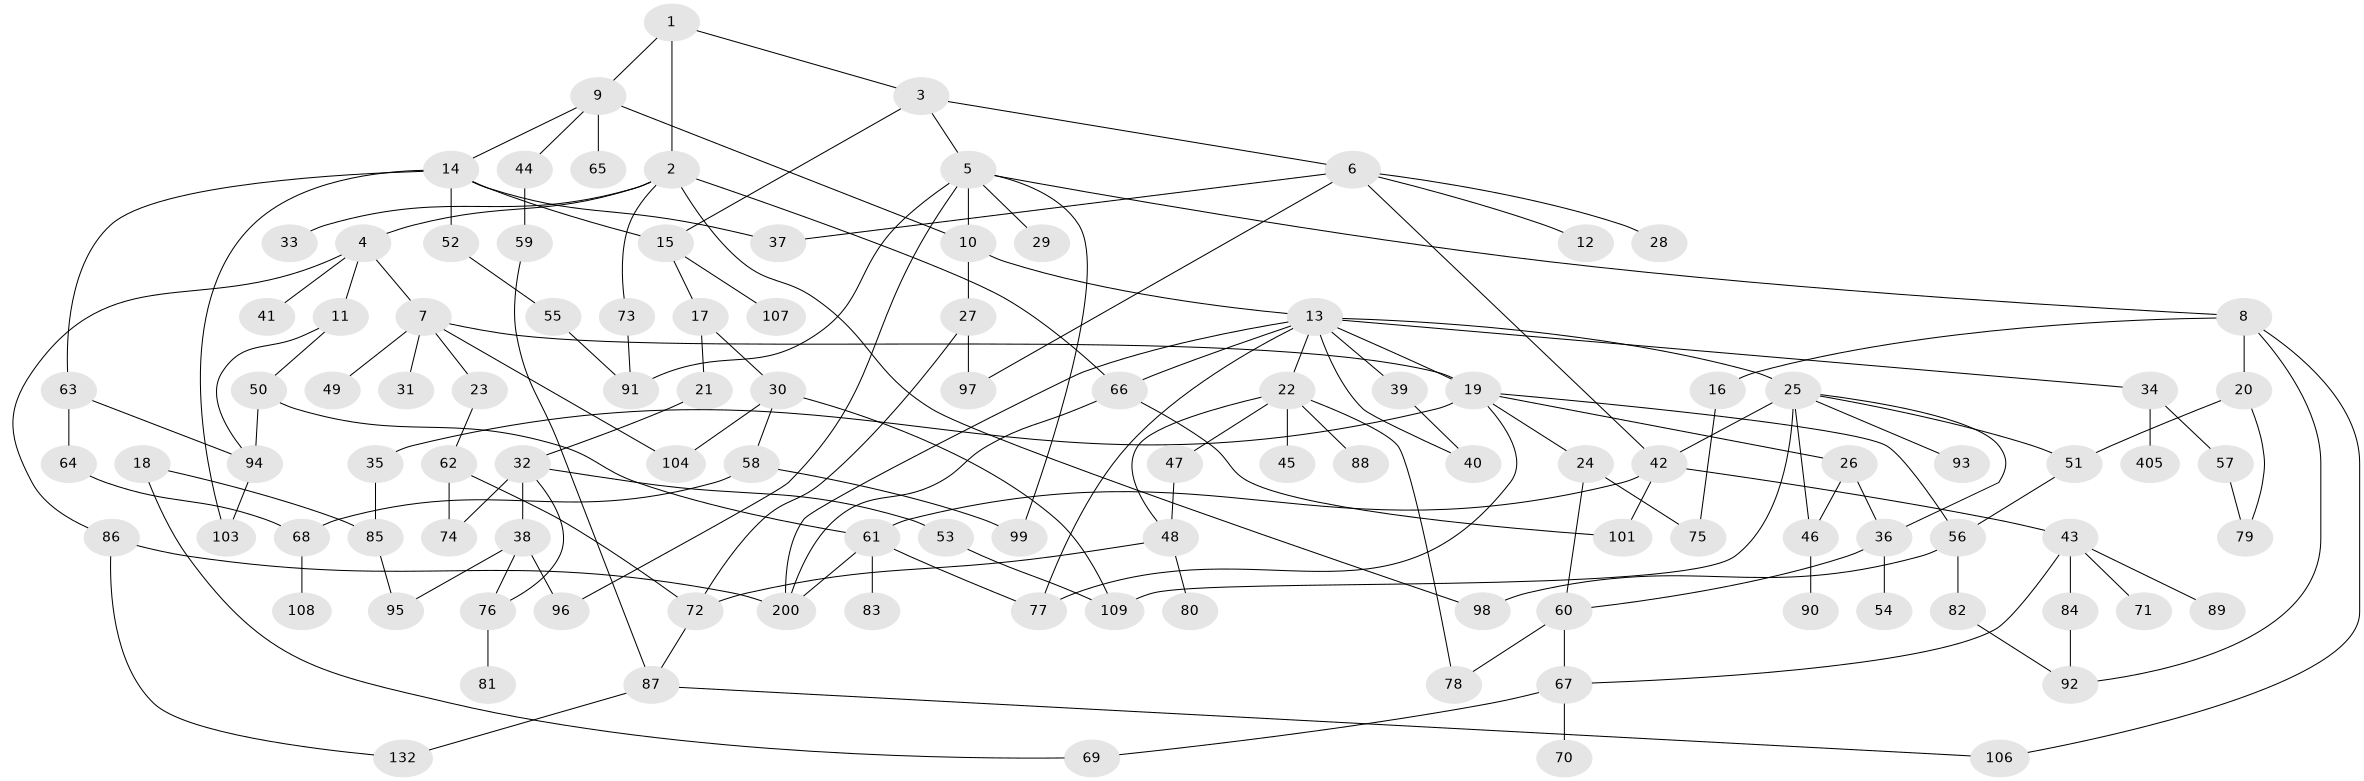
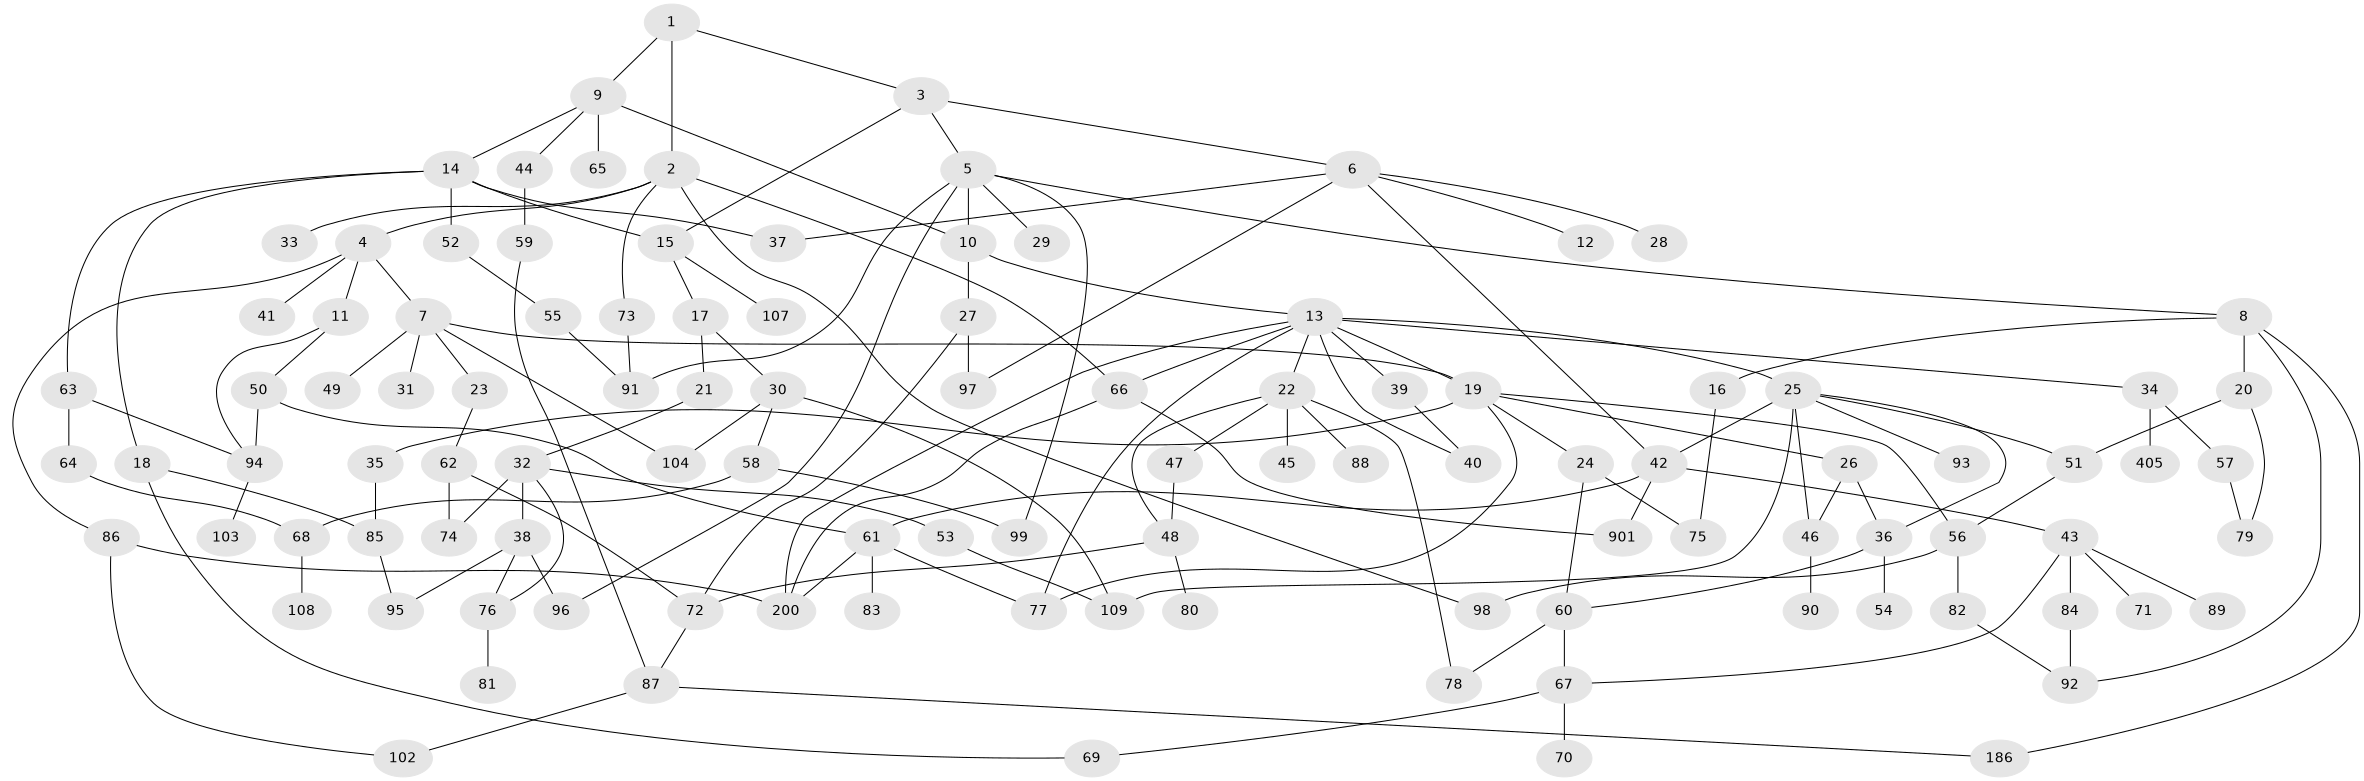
edge "14" -- "103": now "14" -- "18"
node "101": label "101" -> "901"
node "132": label "132" -> "102"
node "106": label "106" -> "186"
